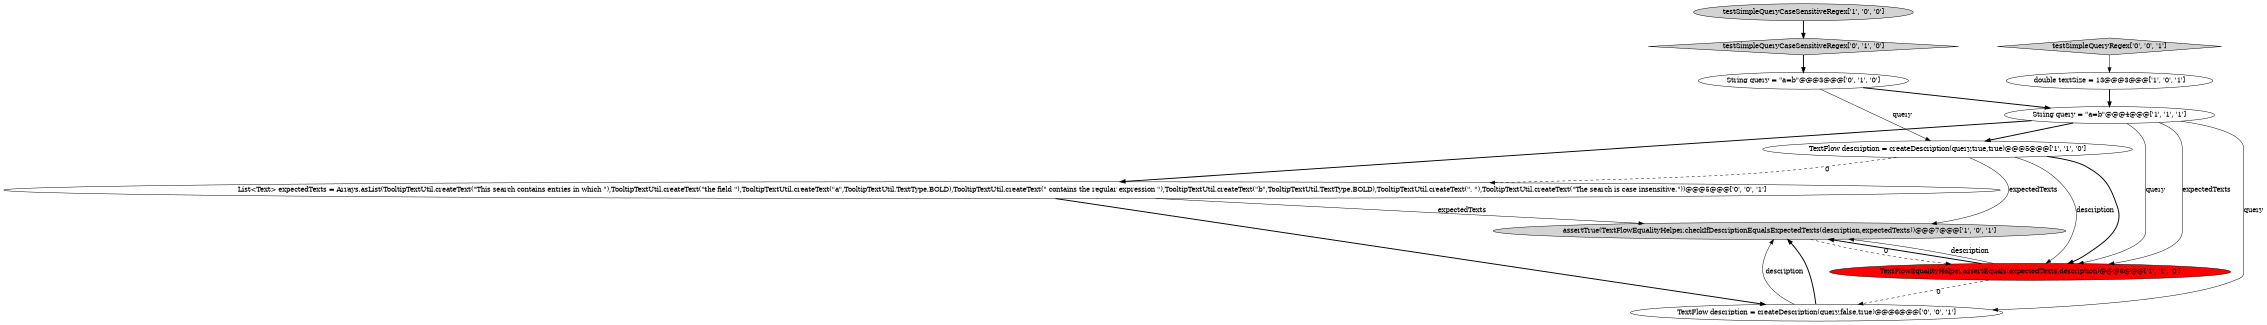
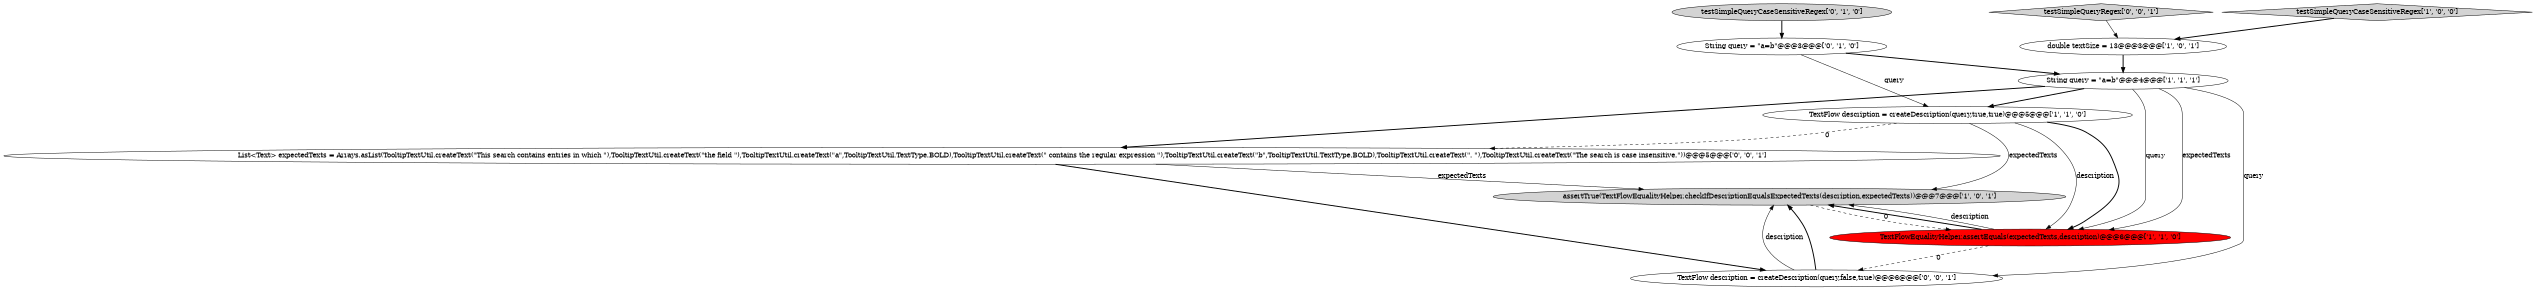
node "testSimpleQueryCaseSensitiveRegex['1', '0', '0']": shape ellipse -> diamond
edge "testSimpleQueryCaseSensitiveRegex['1', '0', '0']" -> "testSimpleQueryCaseSensitiveRegex['0', '1', '0']": now "testSimpleQueryCaseSensitiveRegex['1', '0', '0']" -> "double textSize = 13@@@3@@@['1', '0', '1']"
node "testSimpleQueryCaseSensitiveRegex['0', '1', '0']": shape diamond -> ellipse
